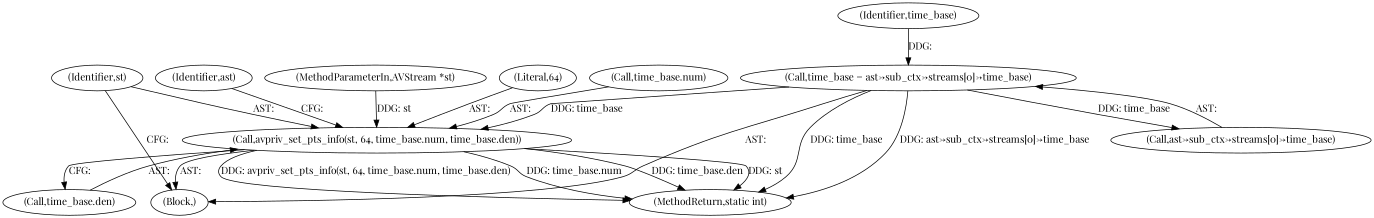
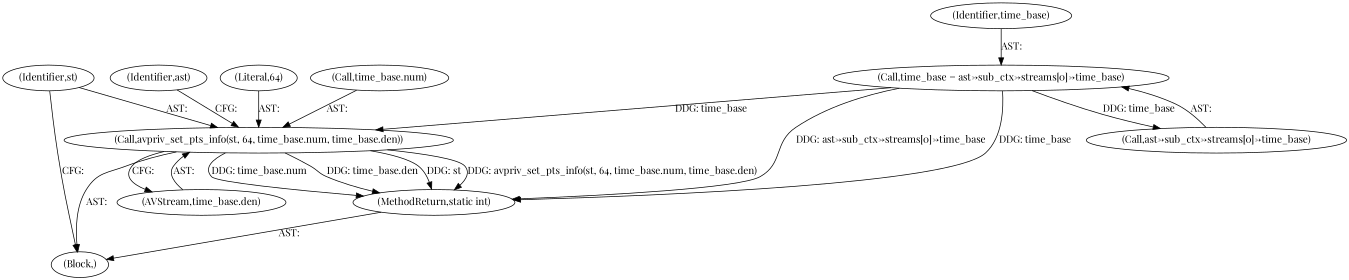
edge "(Identifier,time_base)" -> "(Call,time_base = ast->sub_ctx->streams[0]->time_base)": label "DDG: " -> "AST: "
node "(MethodParameterIn,AVStream *st)": removed
edge "(Call,time_base = ast->sub_ctx->streams[0]->time_base)" -> "(Block,)": now "(MethodReturn,static int)" -> "(Block,)"
node "(Call,time_base.den)": label "(Call,time_base.den)" -> "(AVStream,time_base.den)"
